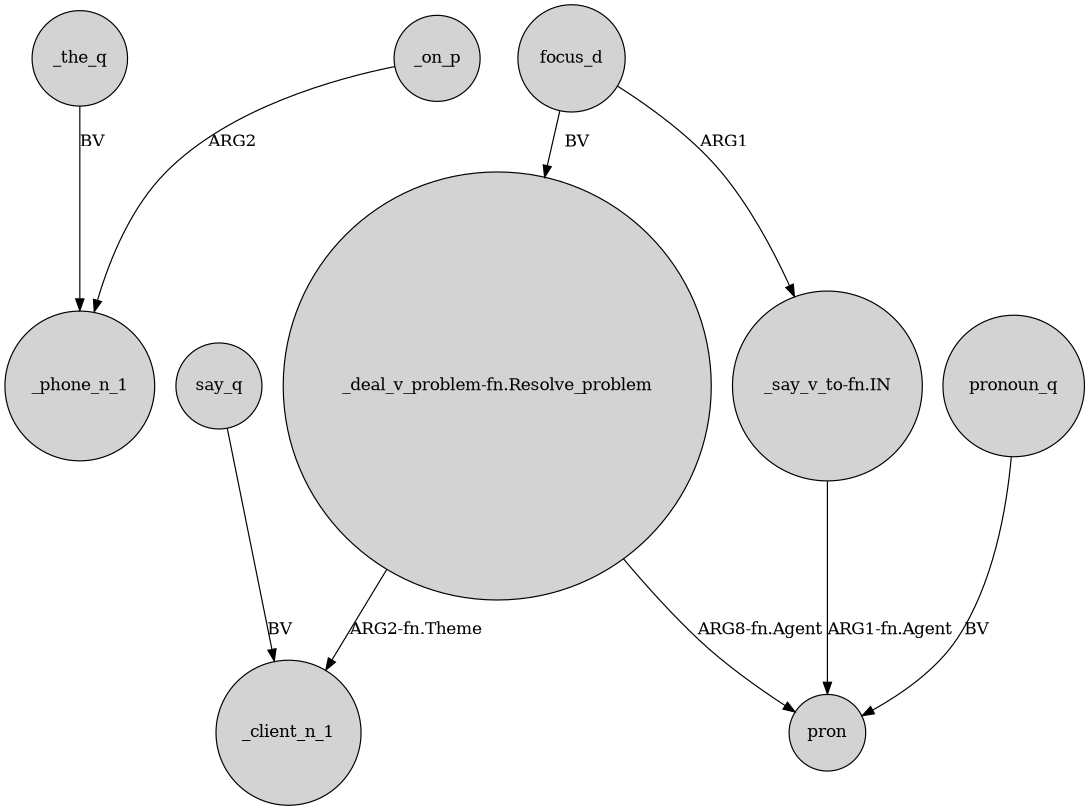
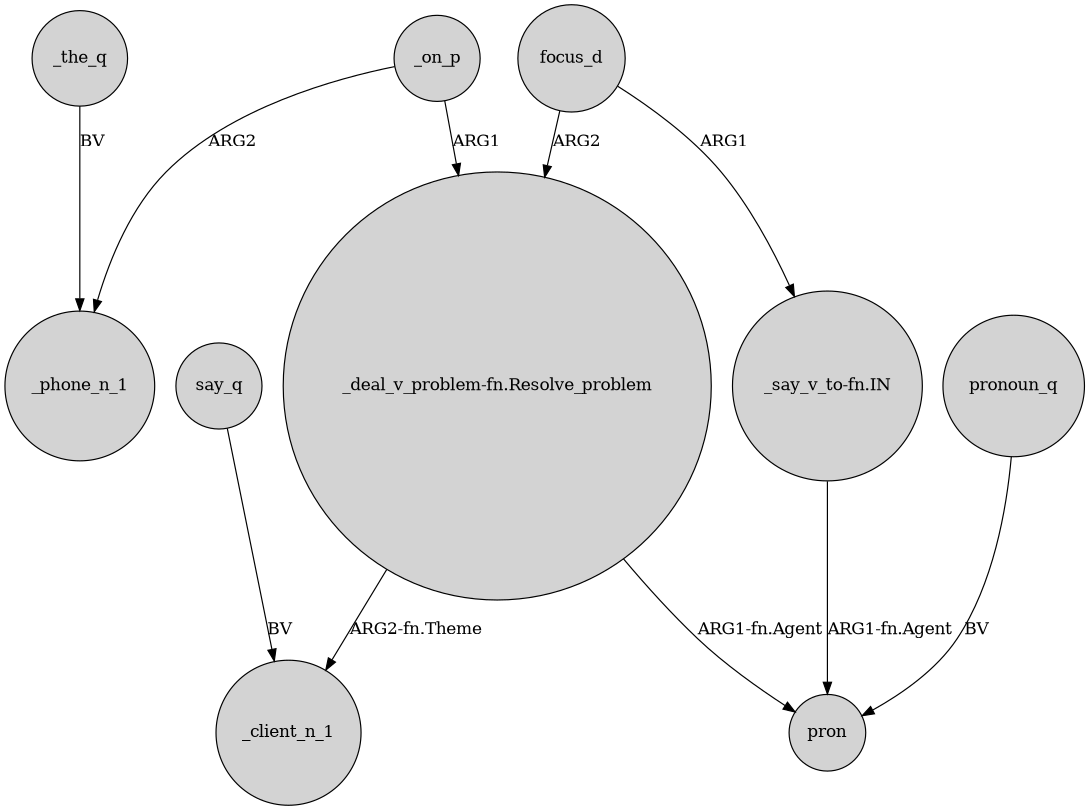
edge "_on_p" -> "_deal_v_problem-fn.Resolve_problem": added, label "ARG1"
edge "focus_d" -> "_deal_v_problem-fn.Resolve_problem": label "BV" -> "ARG2"
edge "_deal_v_problem-fn.Resolve_problem" -> "pron": label "ARG8-fn.Agent" -> "ARG1-fn.Agent"
